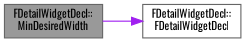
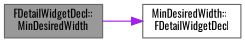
node "FDetailWidgetDecl:: FDetailWidgetDecl": label "FDetailWidgetDecl:: FDetailWidgetDecl" -> "MinDesiredWidth:: FDetailWidgetDecl"
